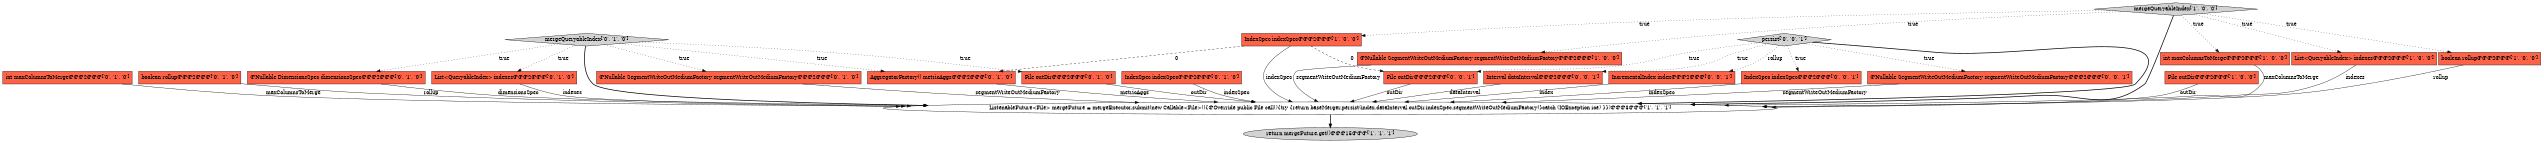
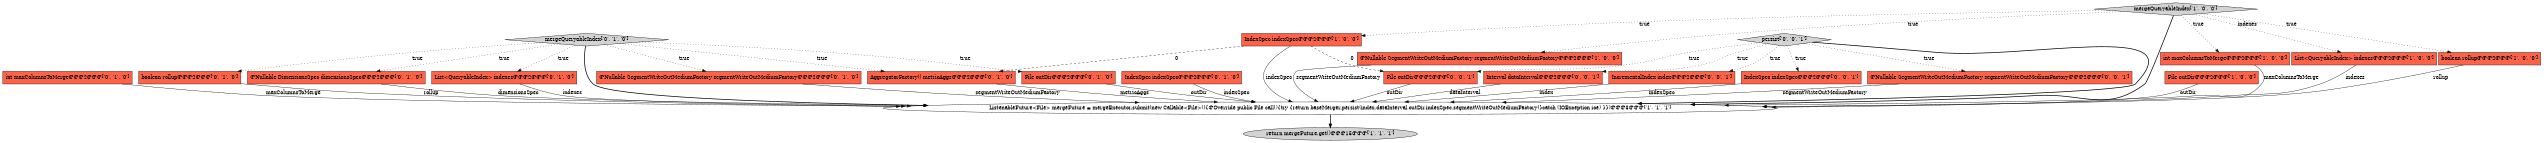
edge "mergeQueryableIndex['1', '0', '0']" -> "List<QueryableIndex> indexes@@@2@@@['1', '0', '0']": label "true" -> "indexes"
edge "mergeQueryableIndex['0', '1', '0']" -> "boolean rollup@@@2@@@['0', '1', '0']": added, label "true"
edge "persist['0', '0', '1']" -> "IncrementalIndex index@@@2@@@['0', '0', '1']": label "rollup" -> "true"
